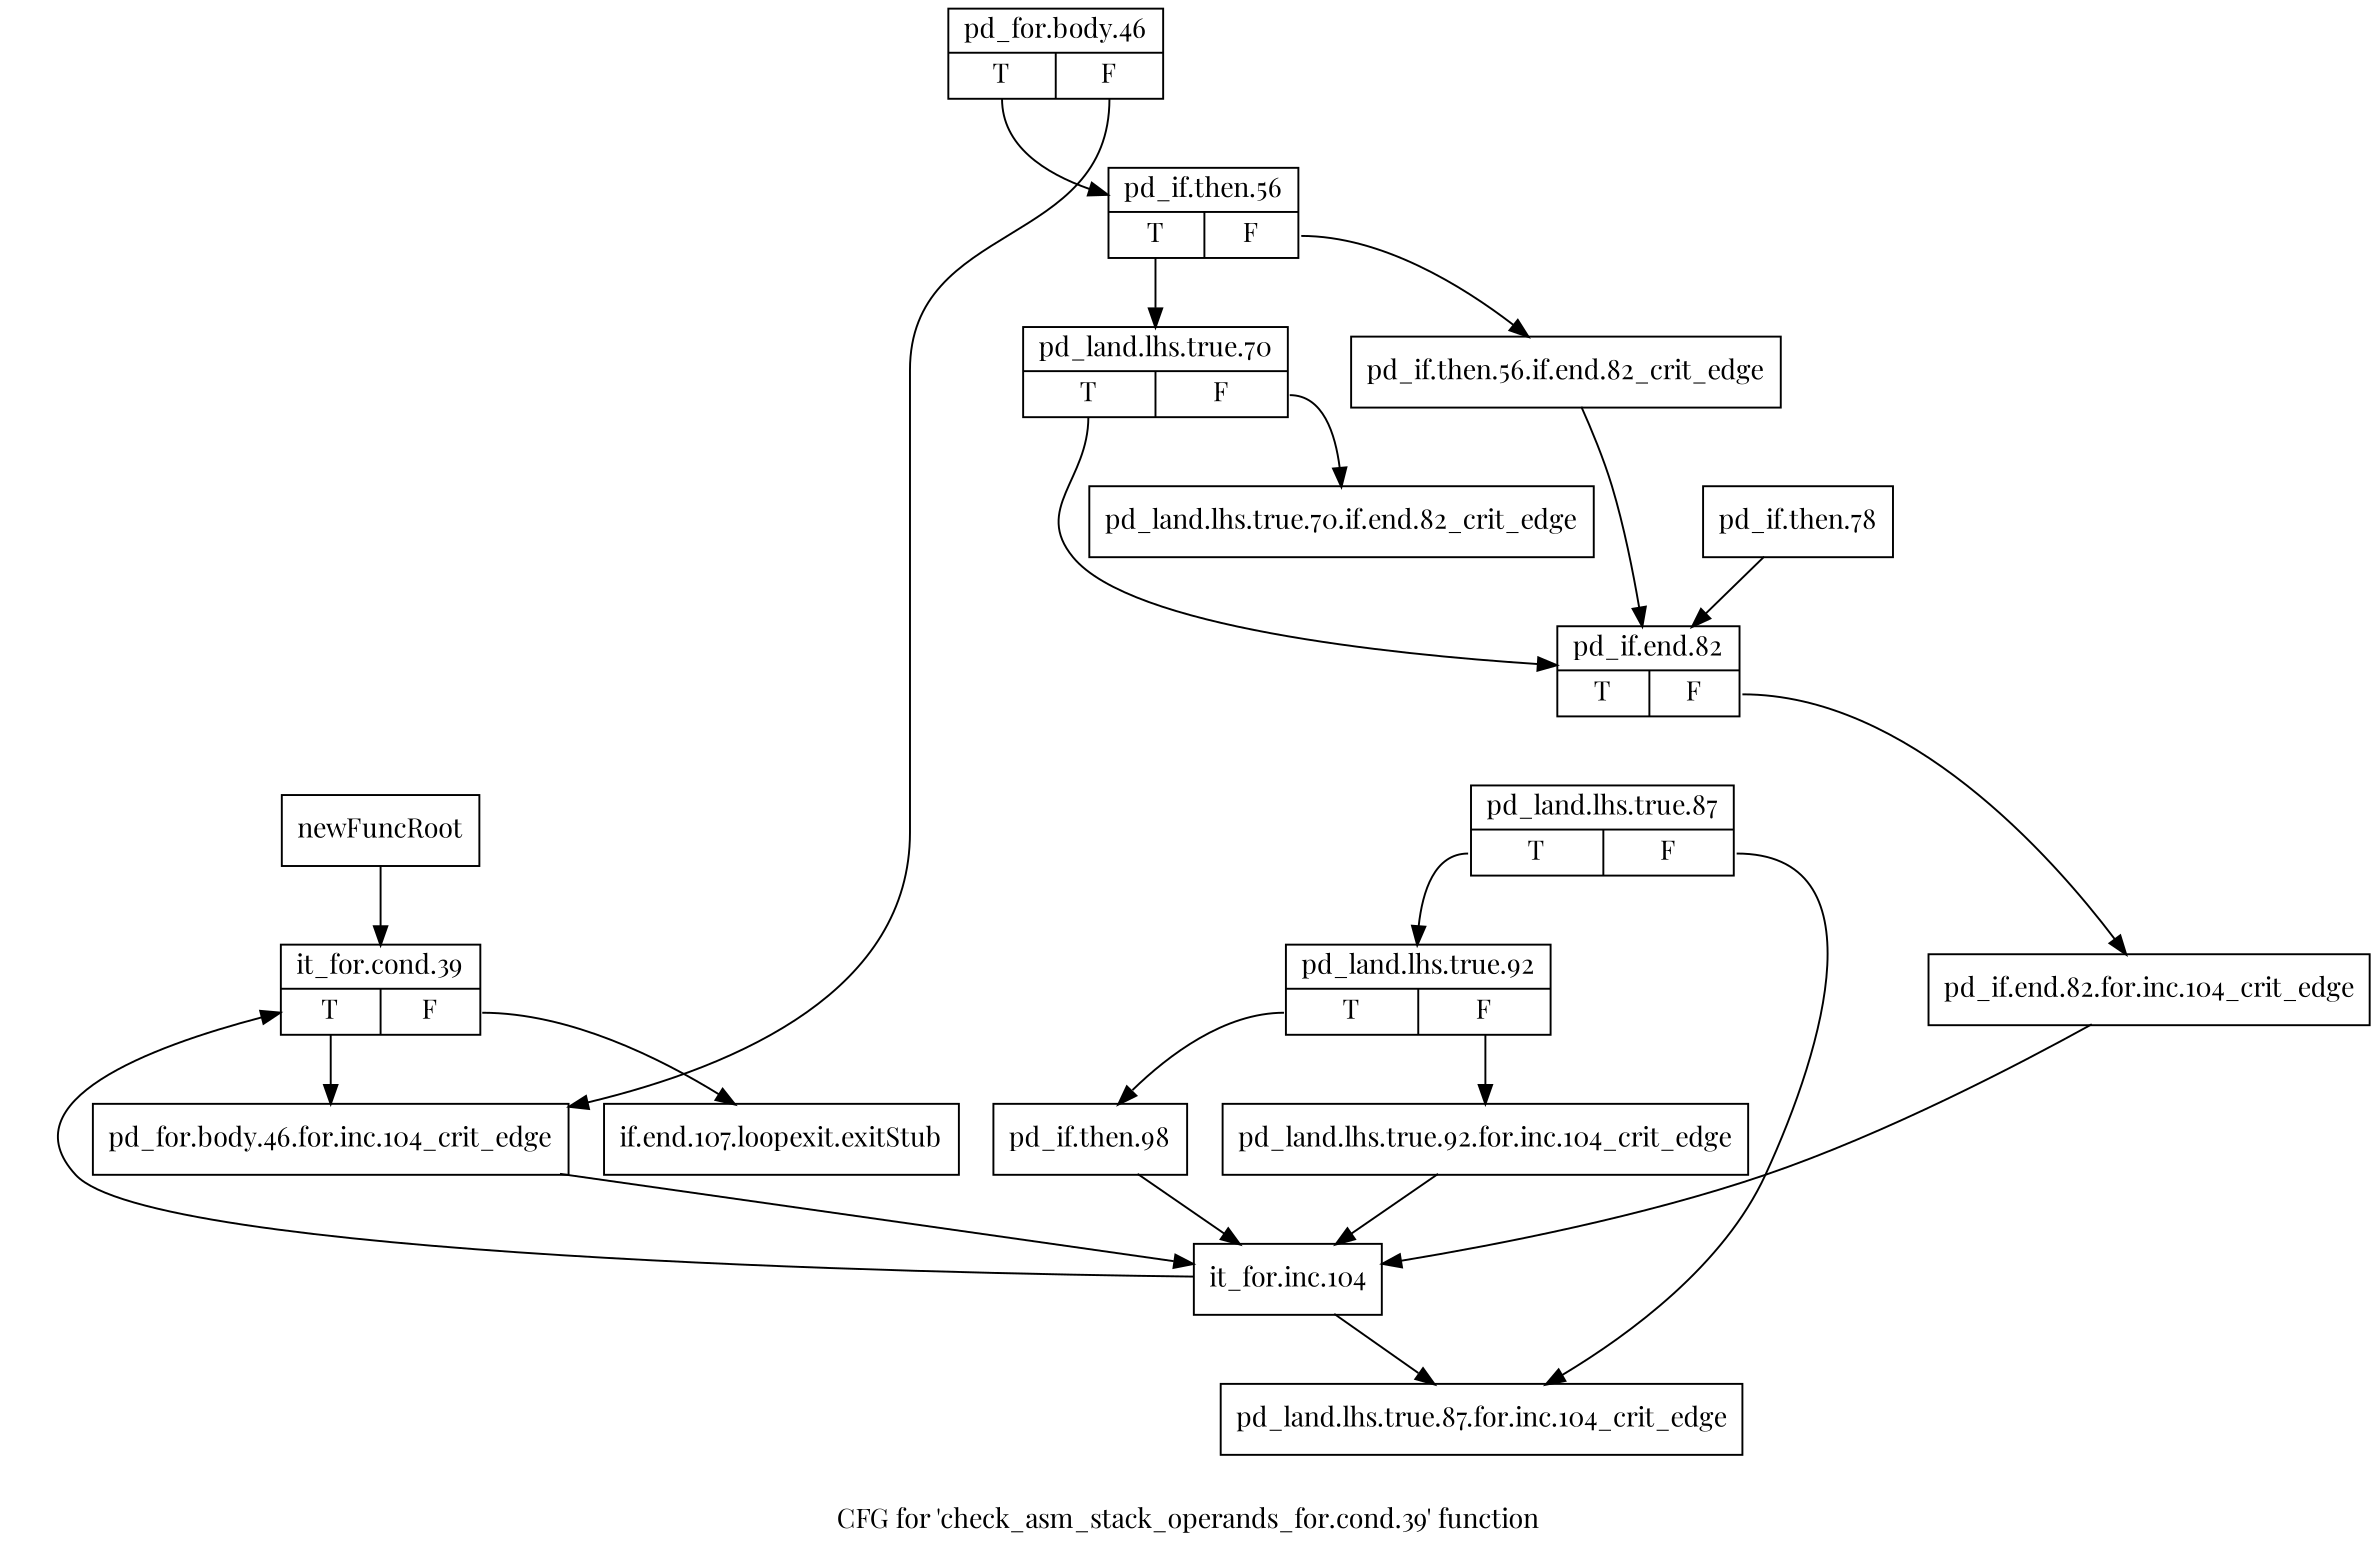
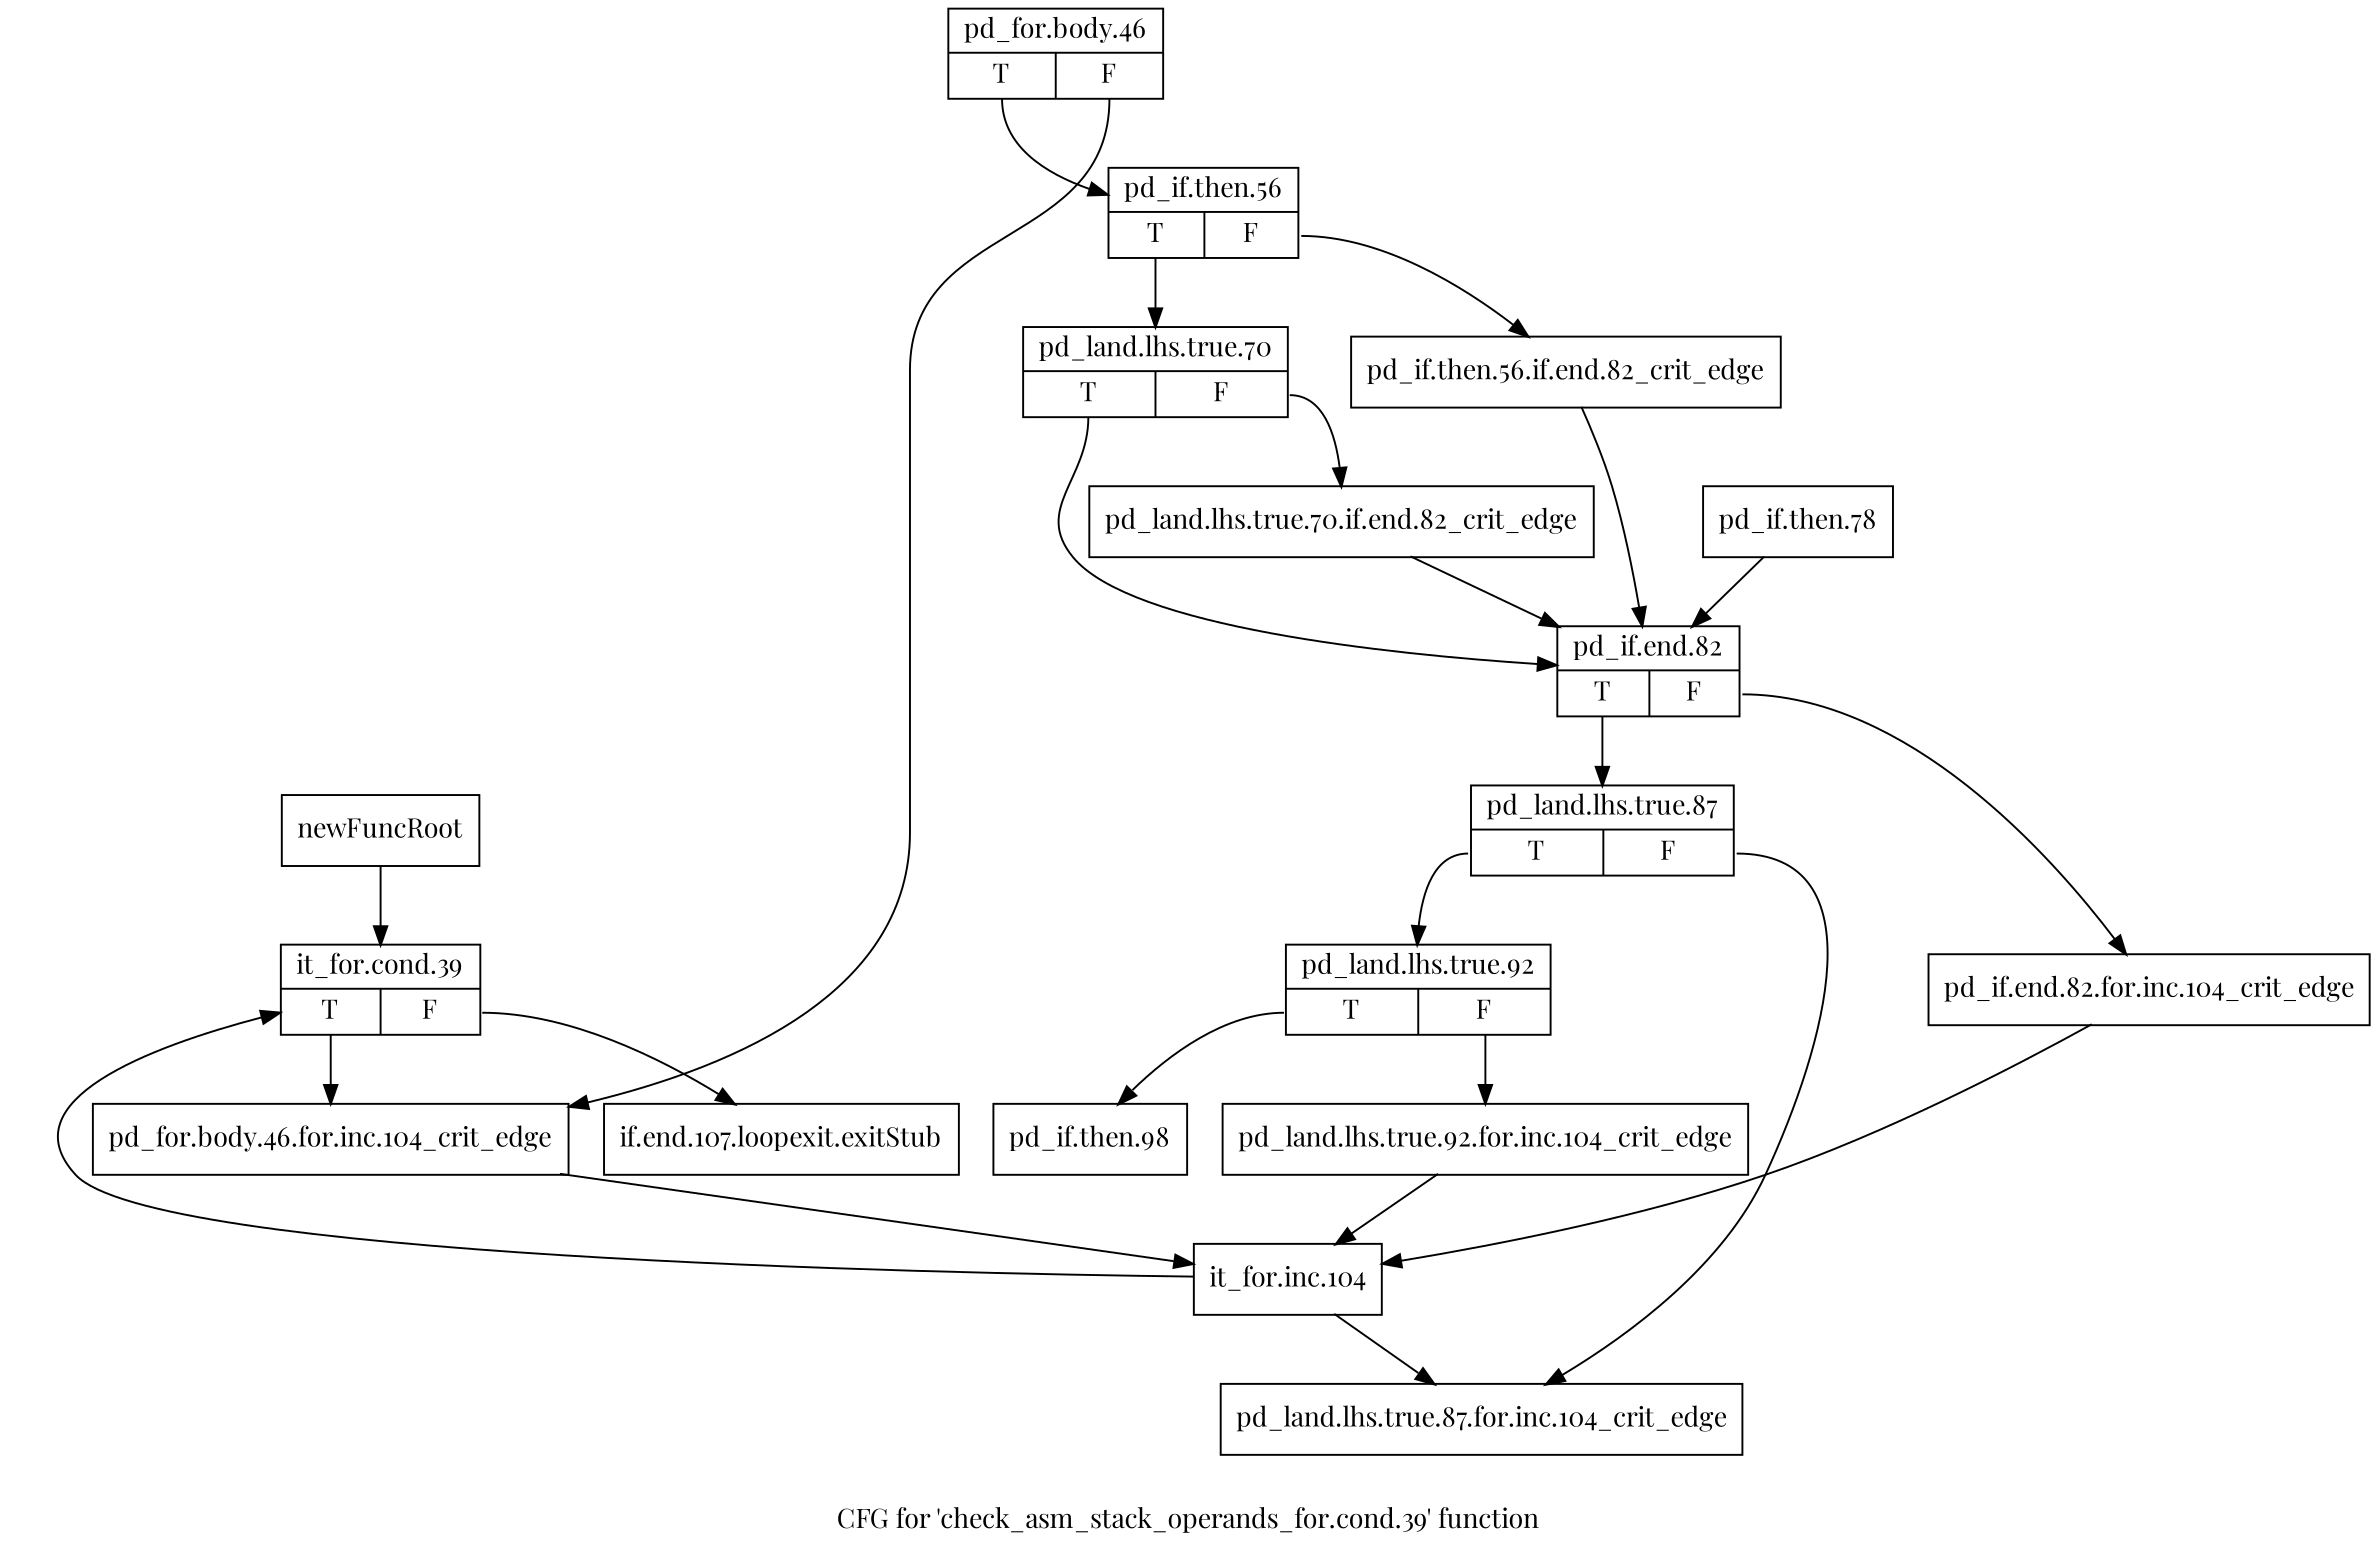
edge "pd_land.lhs.true.70.if.end.82_crit_edge" -> "pd_if.end.82": added
edge "pd_if.end.82" -> "pd_land.lhs.true.87": added
edge "pd_if.then.98" -> "it_for.inc.104": removed
